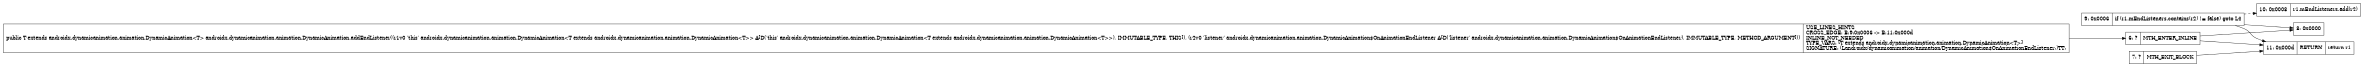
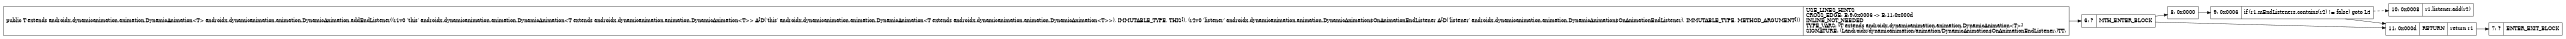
node "10: 0x0008": text "r1.mEndListeners.add(r2)" -> "r1.listener.add(r2)"
edge "9: 0x0006" -> "8: 0x0000": reversed
node "6: ?": text "MTH_ENTER_INLINE" -> "MTH_ENTER_BLOCK"
edge "7: ?" -> "11: 0x000d": reversed
node "7: ?": text "MTH_EXIT_BLOCK" -> "ENTER_EXIT_BLOCK"
